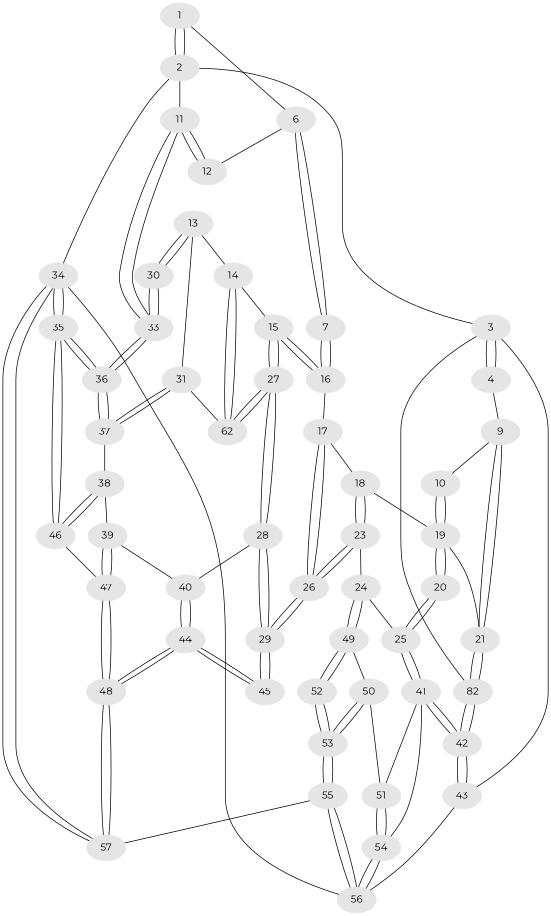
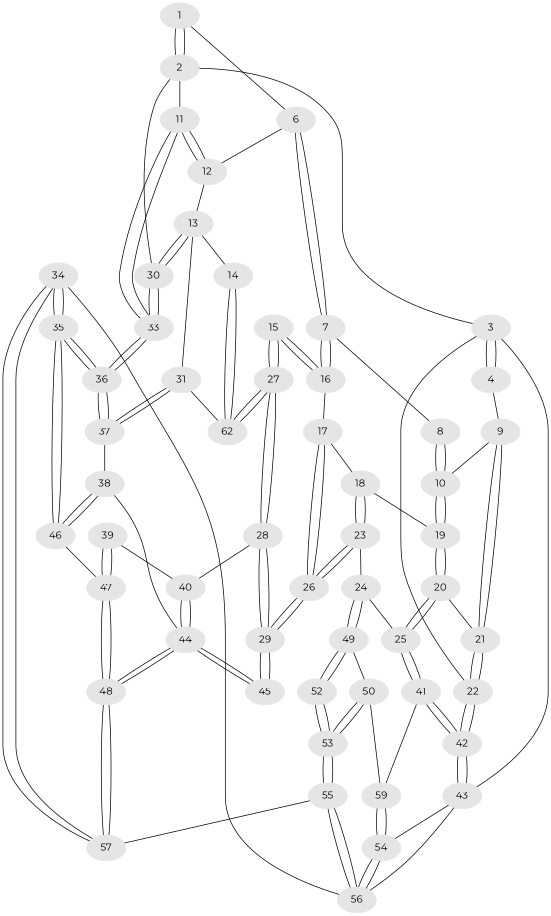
edge "2" -- "34": now "2" -- "30"
edge "12" -- "13": added
edge "14" -- "15": removed
node "8": added
edge "38" -- "39": now "38" -- "44"
edge "19" -- "21": now "20" -- "21"
node "82": label "82" -> "22"
edge "41" -- "54": now "43" -- "54"
node "51": label "51" -> "59"
